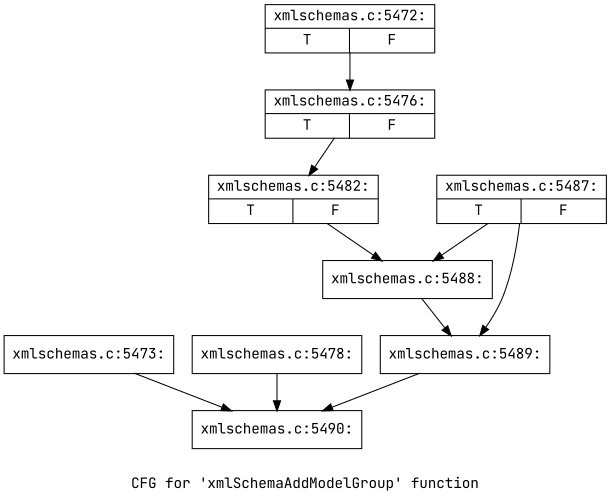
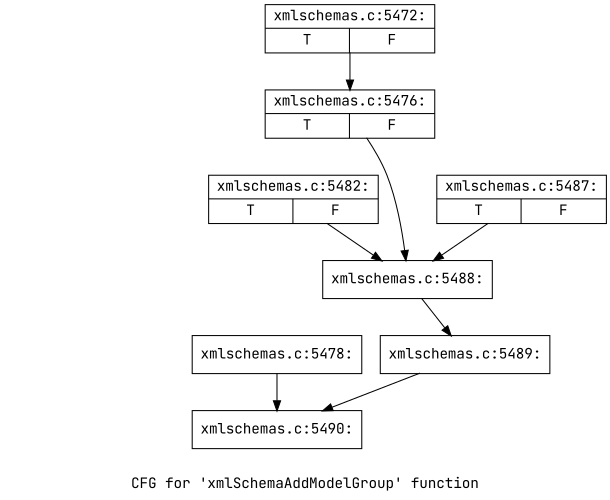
edge "xmlschemas.c:5476:" -> "xmlschemas.c:5482:": now "xmlschemas.c:5476:" -> "xmlschemas.c:5488:"
edge "xmlschemas.c:5487:" -> "xmlschemas.c:5489:": removed
node "xmlschemas.c:5473:": removed
